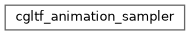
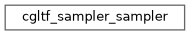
node "cgltf_animation_sampler": label "cgltf_animation_sampler" -> "cgltf_sampler_sampler"
